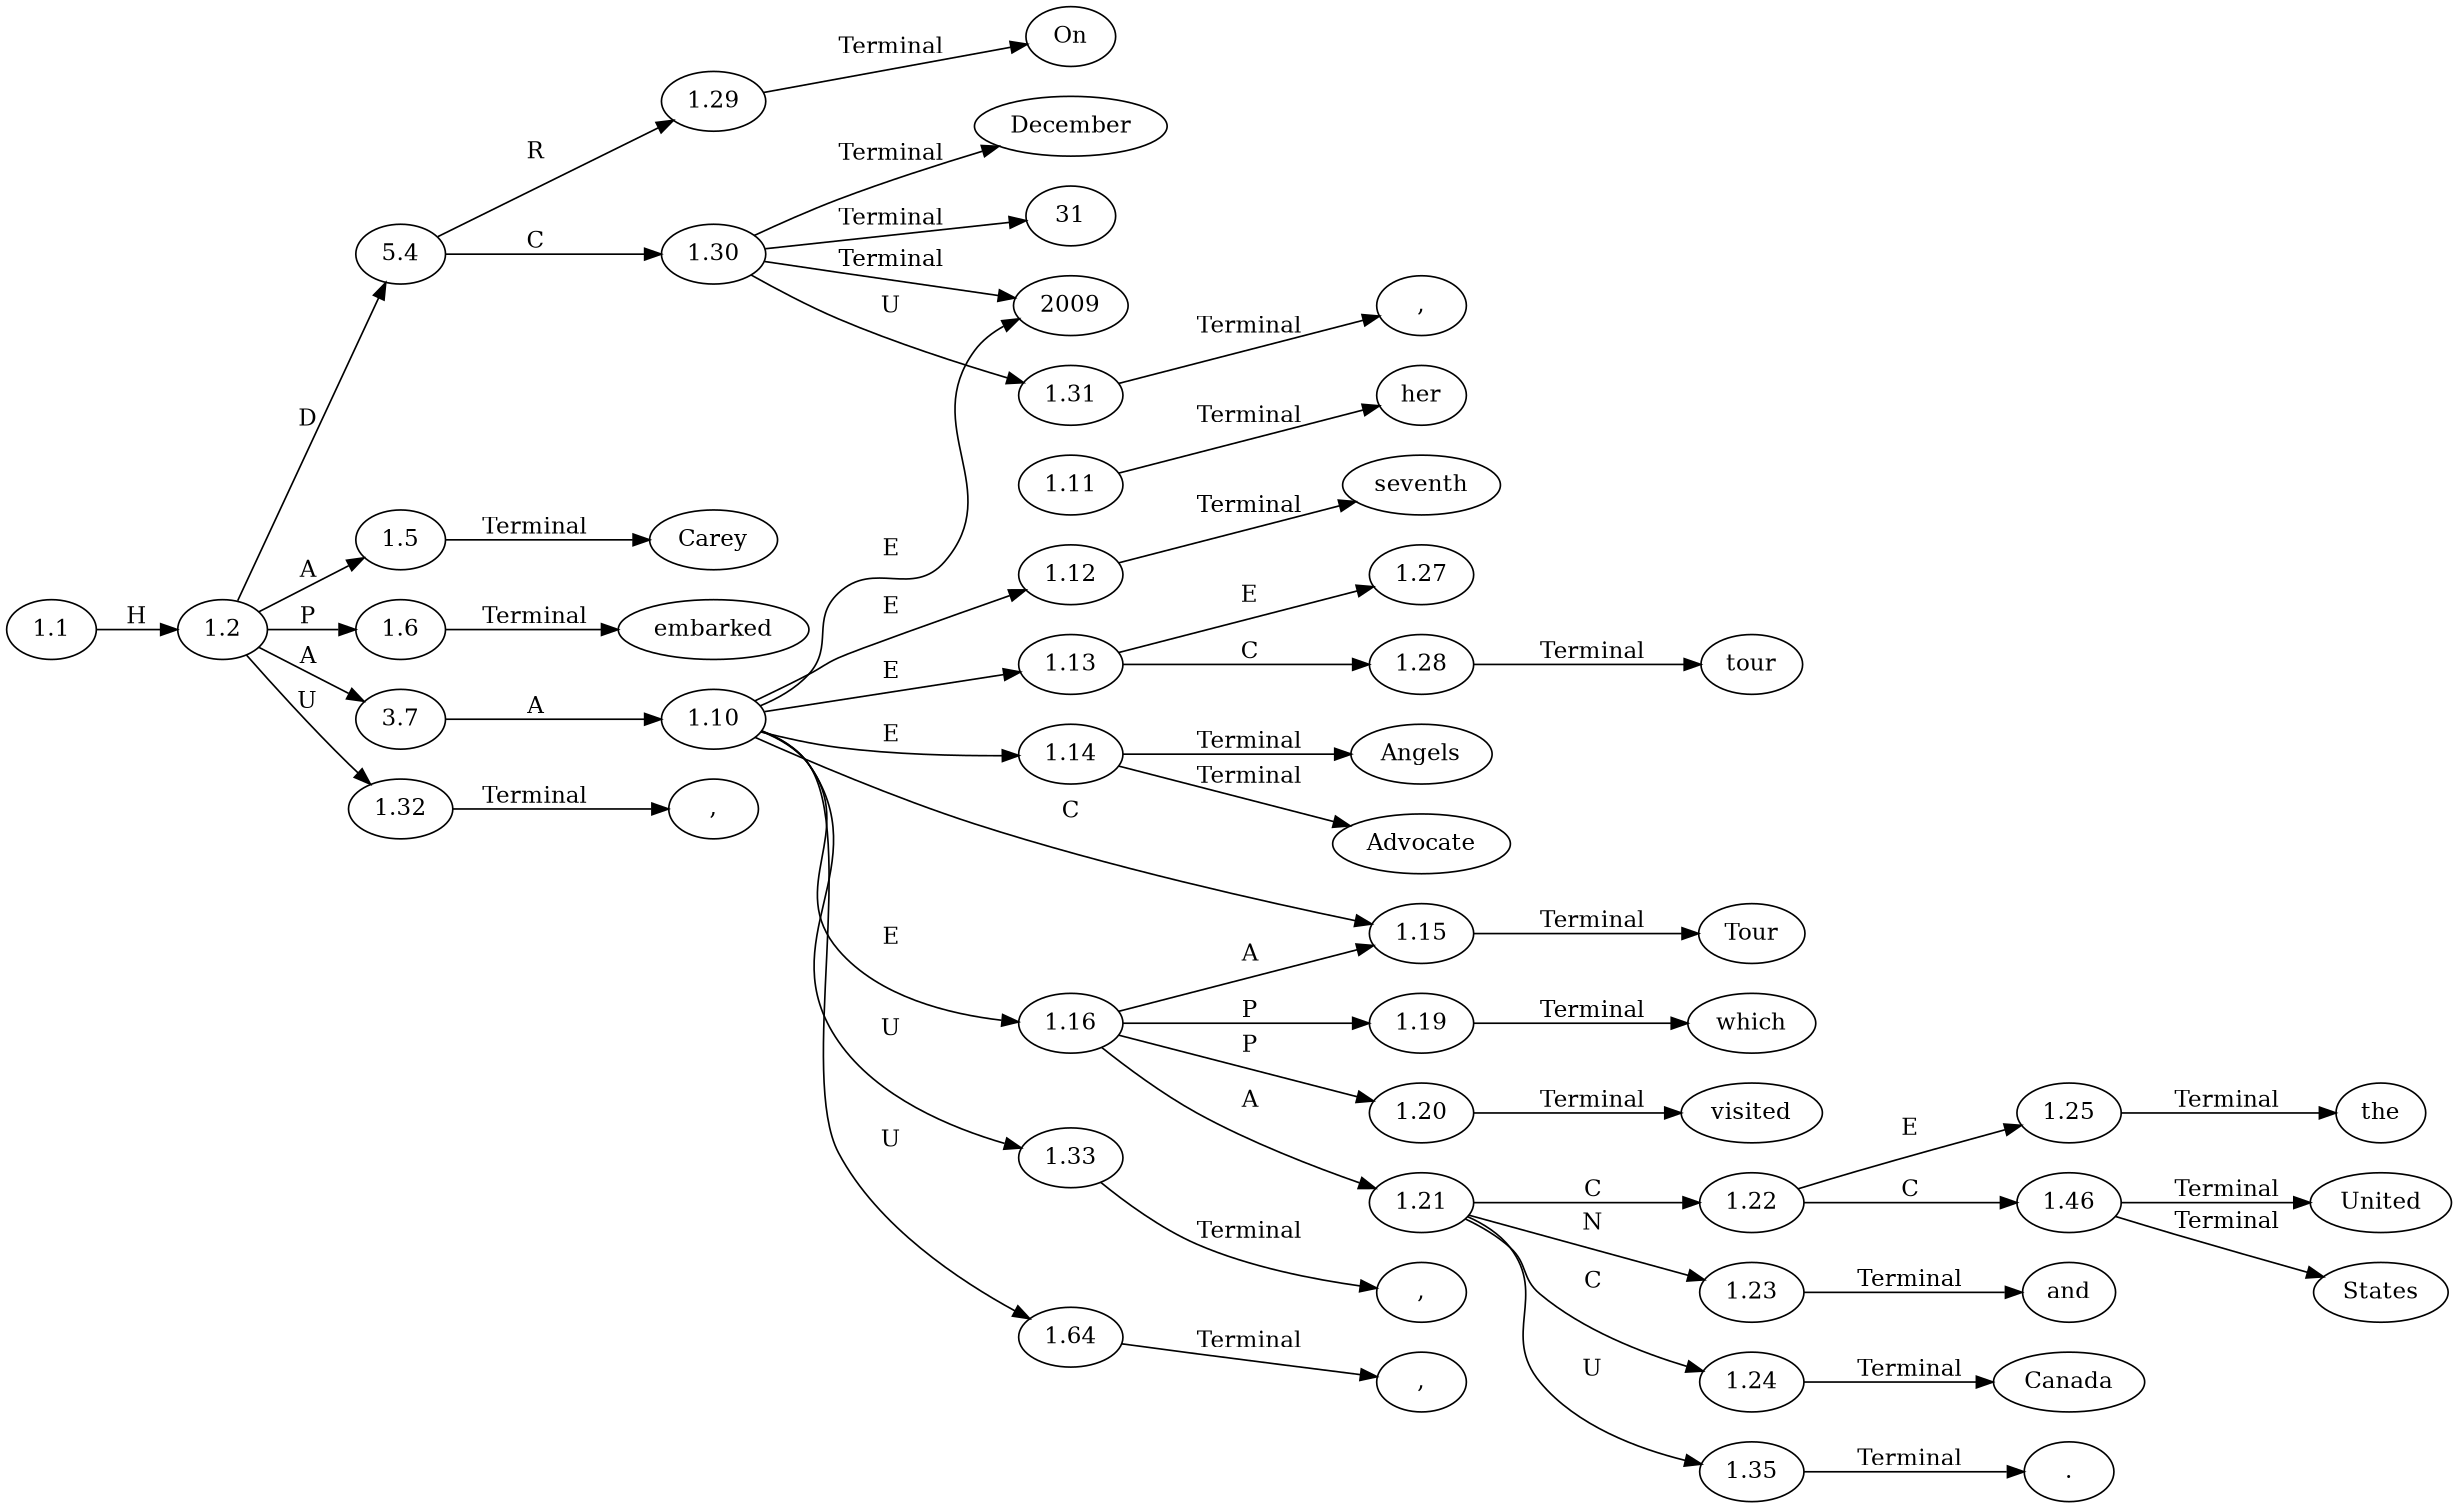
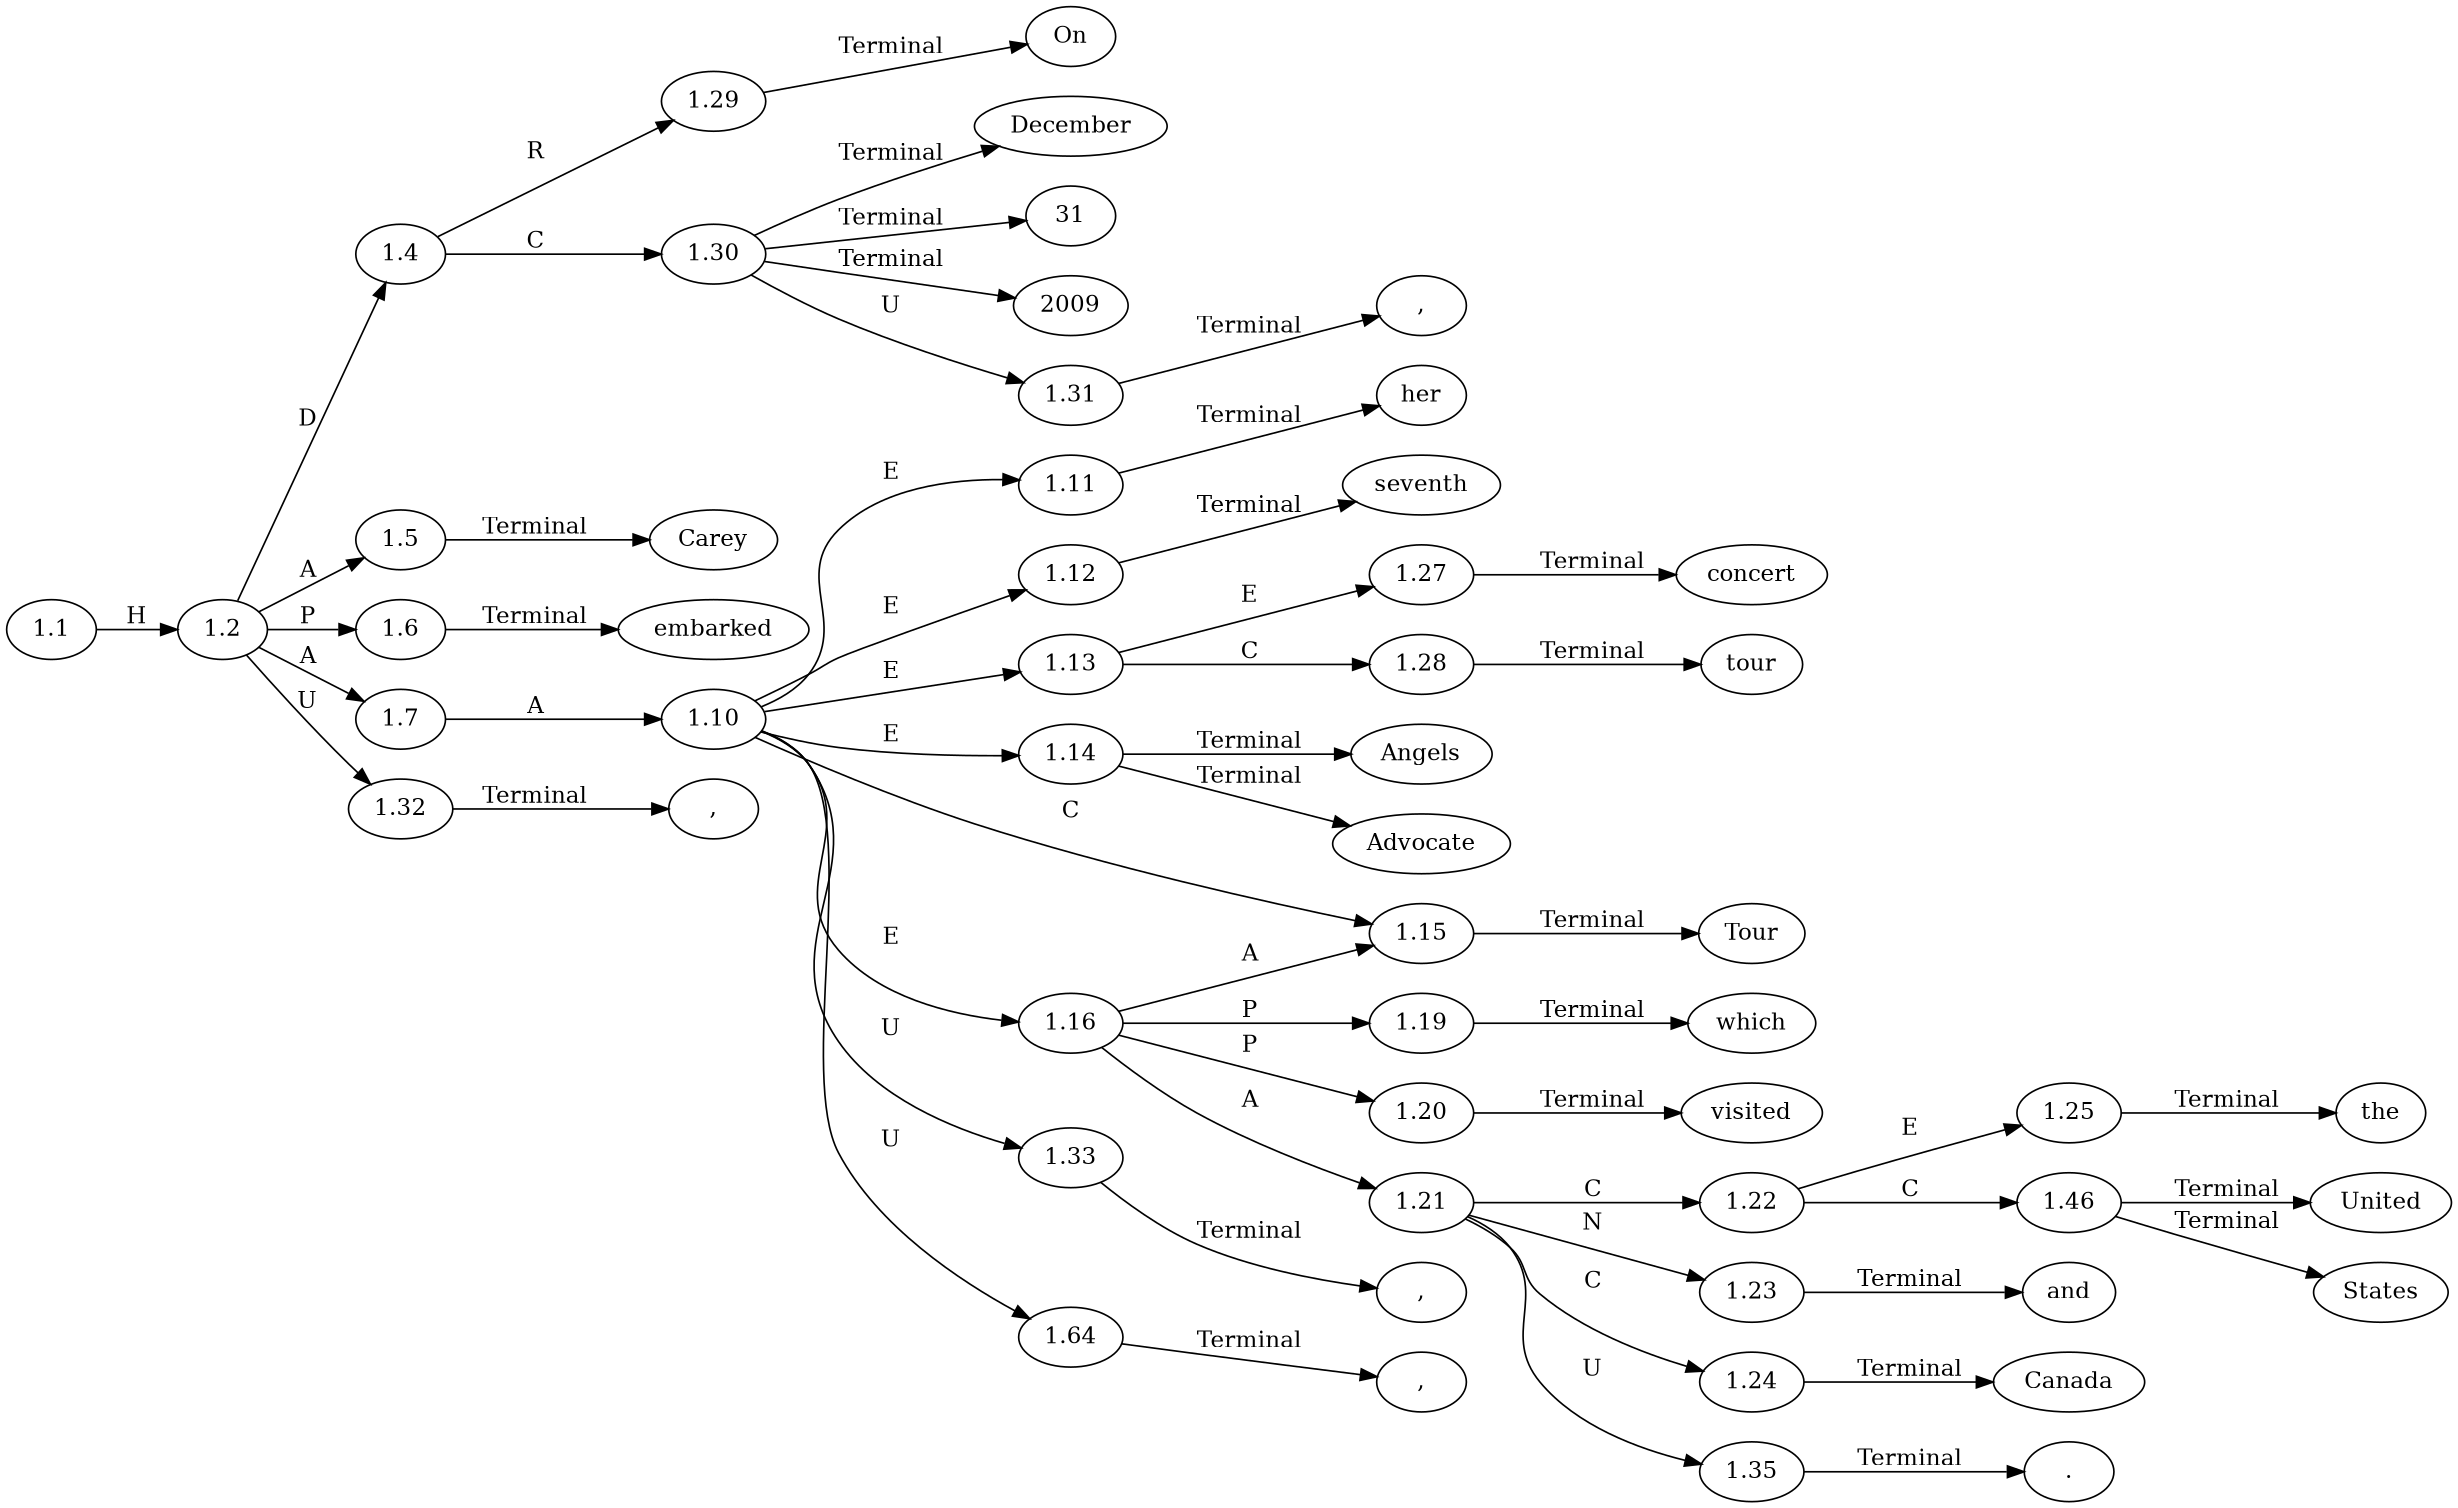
node "5.4": label "5.4" -> "1.4"
edge "1.10" -> "2009": now "1.10" -> "1.11"
node "concert": added
node "3.7": label "3.7" -> "1.7"
